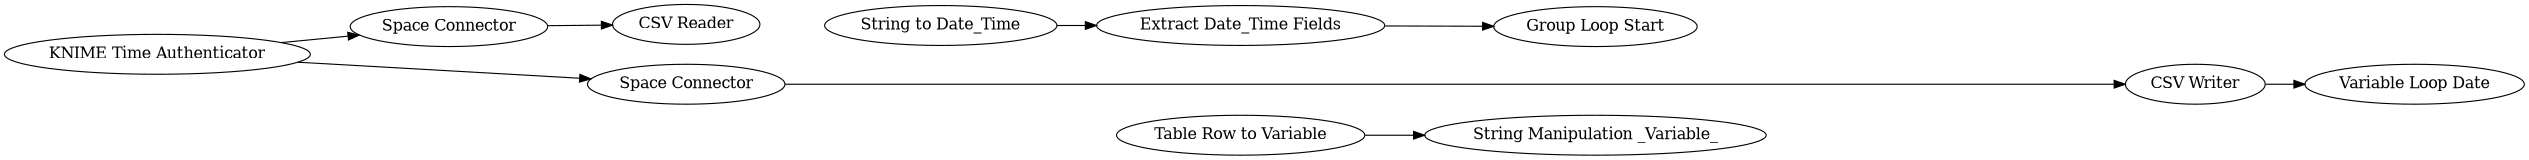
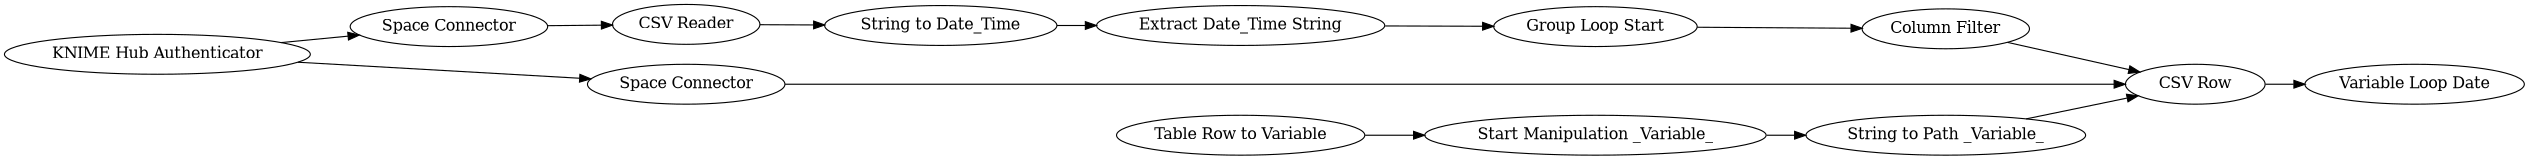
edge "CSV Reader" -> "String to Date_Time": added
node "Extract Date_Time Fields": label "Extract Date_Time Fields" -> "Extract Date_Time String"
node "Column Filter": added
node "KNIME Time Authenticator": label "KNIME Time Authenticator" -> "KNIME Hub Authenticator"
node "CSV Writer": label "CSV Writer" -> "CSV Row"
node "String Manipulation _Variable_": label "String Manipulation _Variable_" -> "Start Manipulation _Variable_"
node "String to Path _Variable_": added
